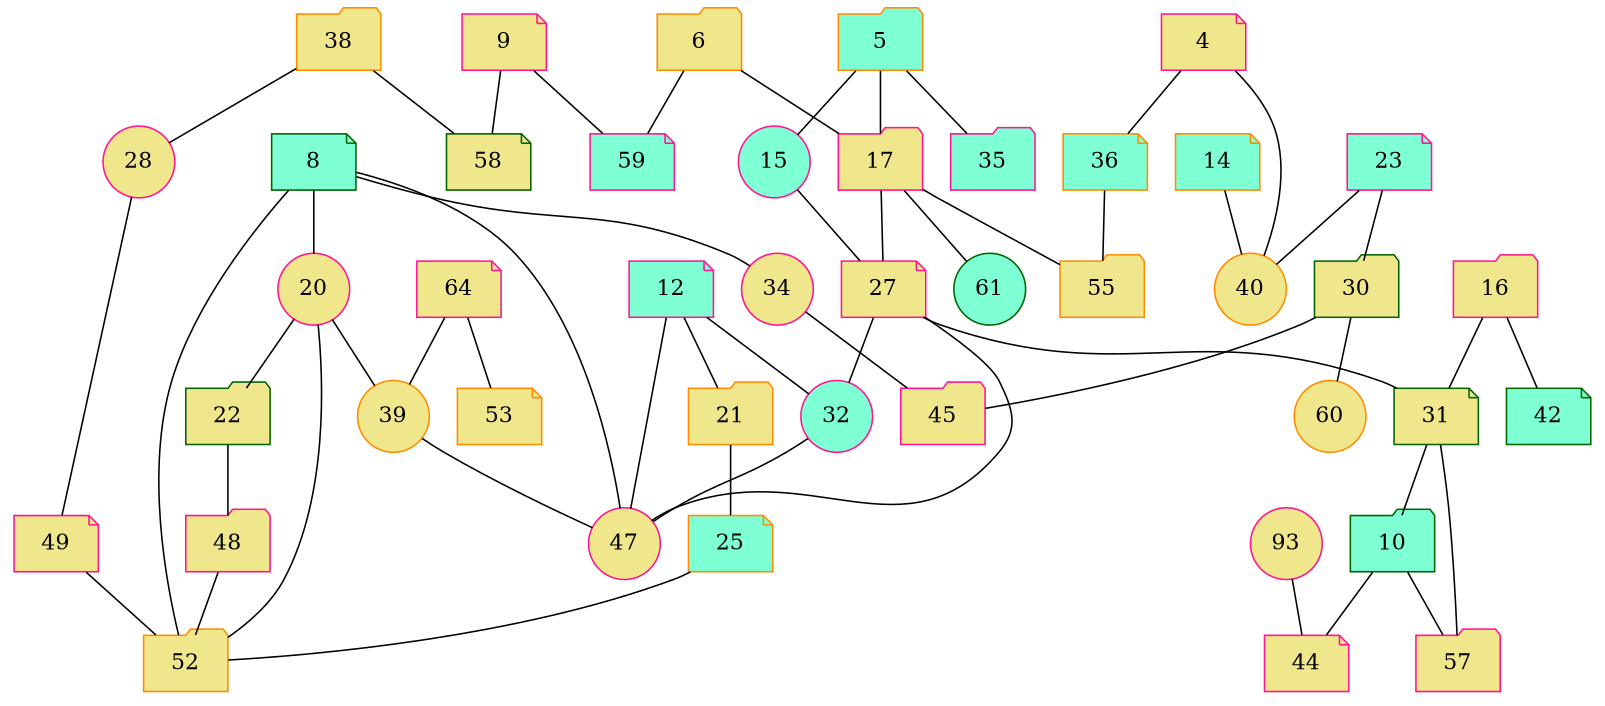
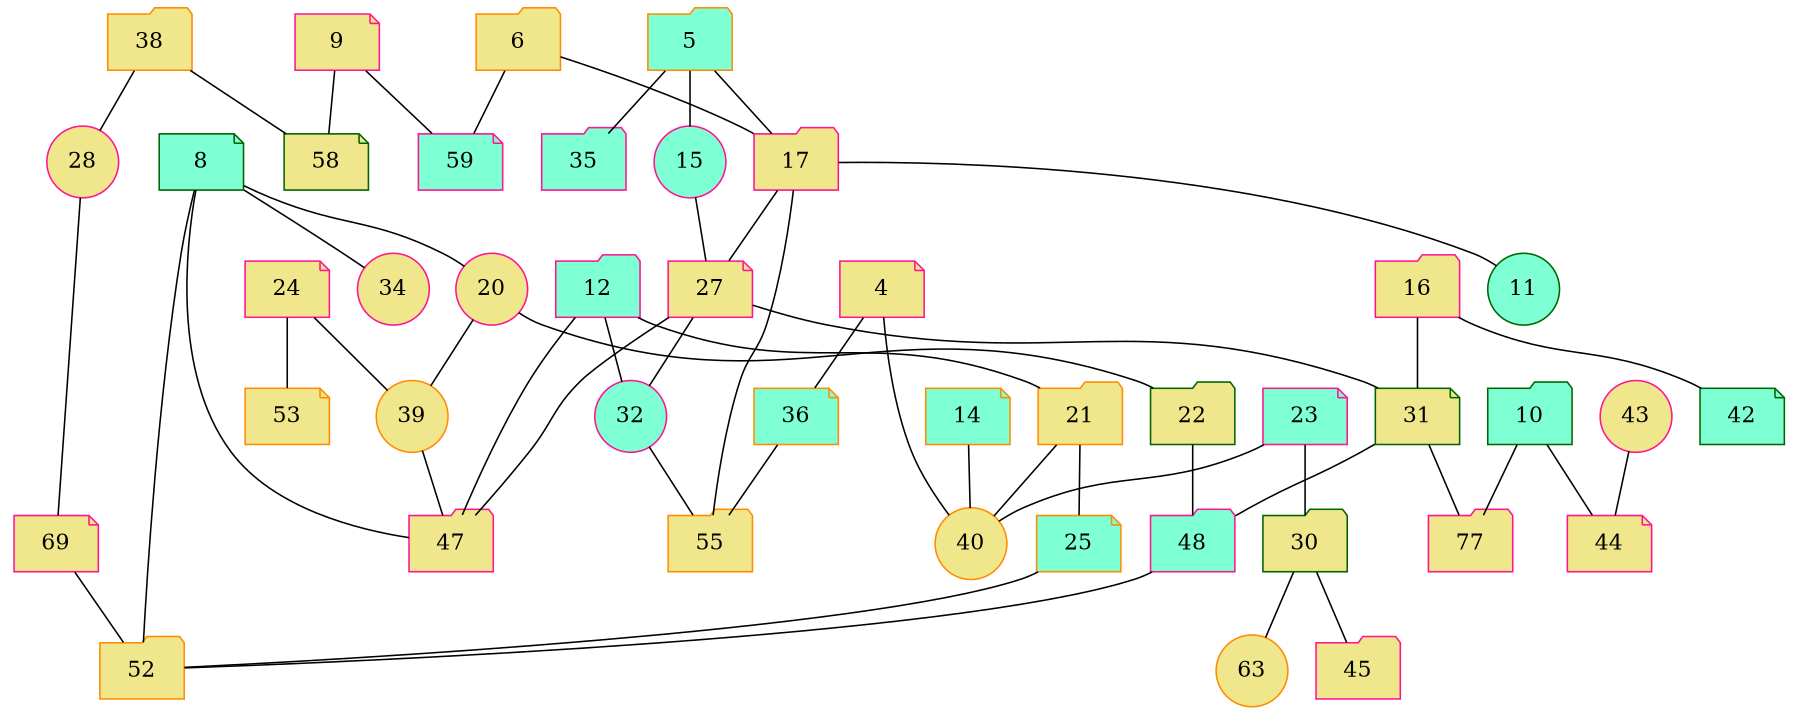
node "64": label "64" -> "24"
node "12": shape note -> folder
node "61": label "61" -> "11"
edge "34" -- "45": removed
node "60": label "60" -> "63"
edge "32" -- "47": now "32" -- "55"
edge "21" -- "40": added
edge "31" -- "10": now "31" -- "48"
edge "20" -- "52": removed
node "49": label "49" -> "69"
node "48": fillcolor khaki -> aquamarine
node "47": shape circle -> folder
node "93": label "93" -> "43"
node "57": label "57" -> "77"
